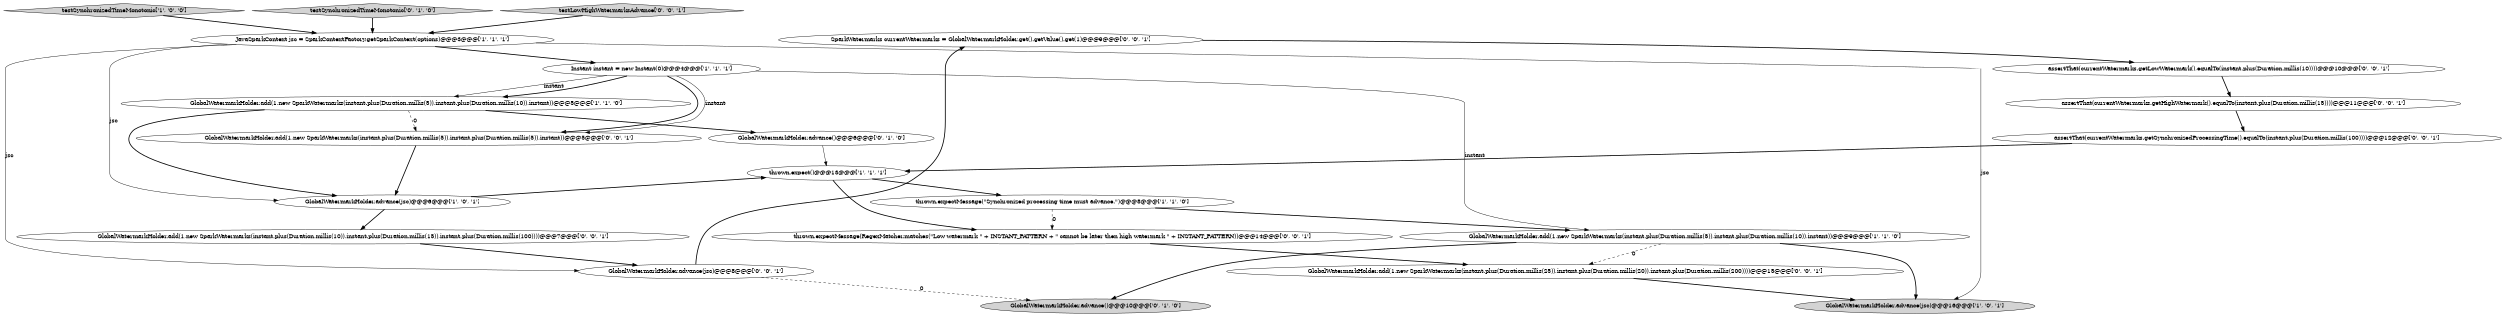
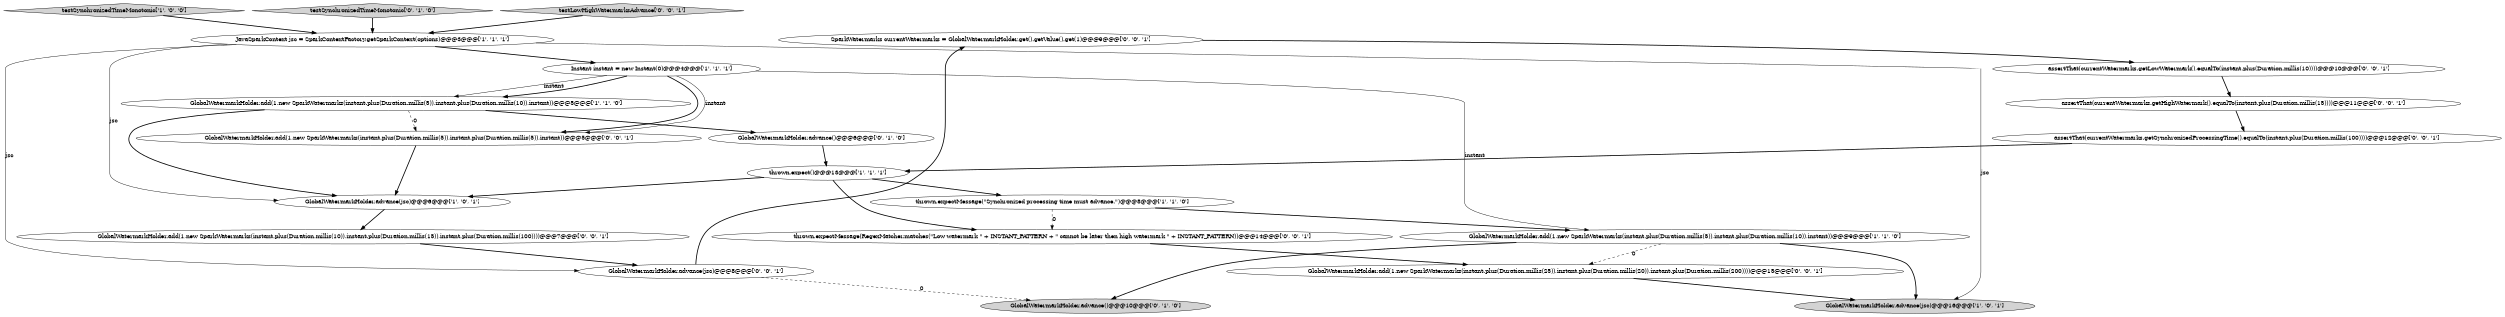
edge "GlobalWatermarkHolder.advance()@@@6@@@['0', '1', '0']" -> "thrown.expect()@@@13@@@['1', '1', '1']": style solid -> bold
edge "GlobalWatermarkHolder.advance(jsc)@@@6@@@['1', '0', '1']" -> "thrown.expect()@@@13@@@['1', '1', '1']": reversed
